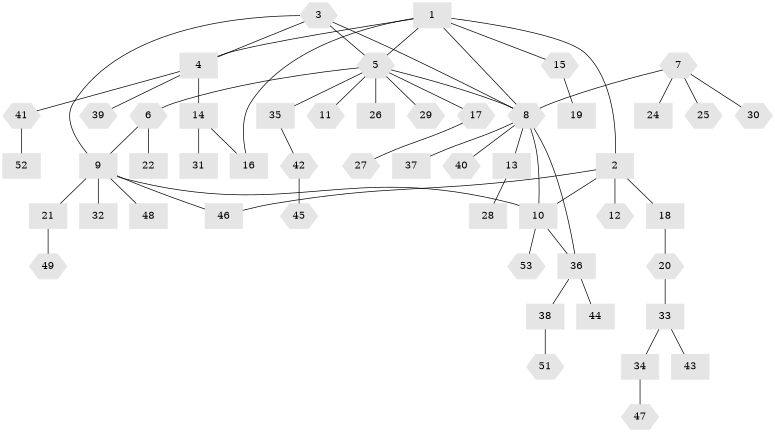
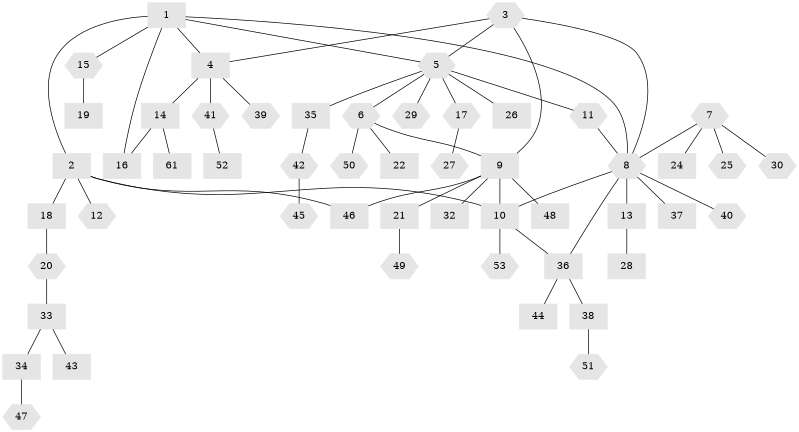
edge "5" -- "8": now "11" -- "8"
node "31": label "31" -> "61"
node "50": added
